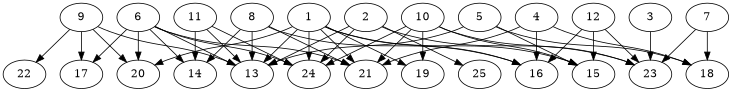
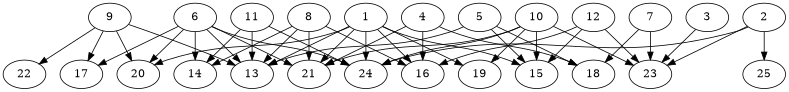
edge "2" -> "13": removed
